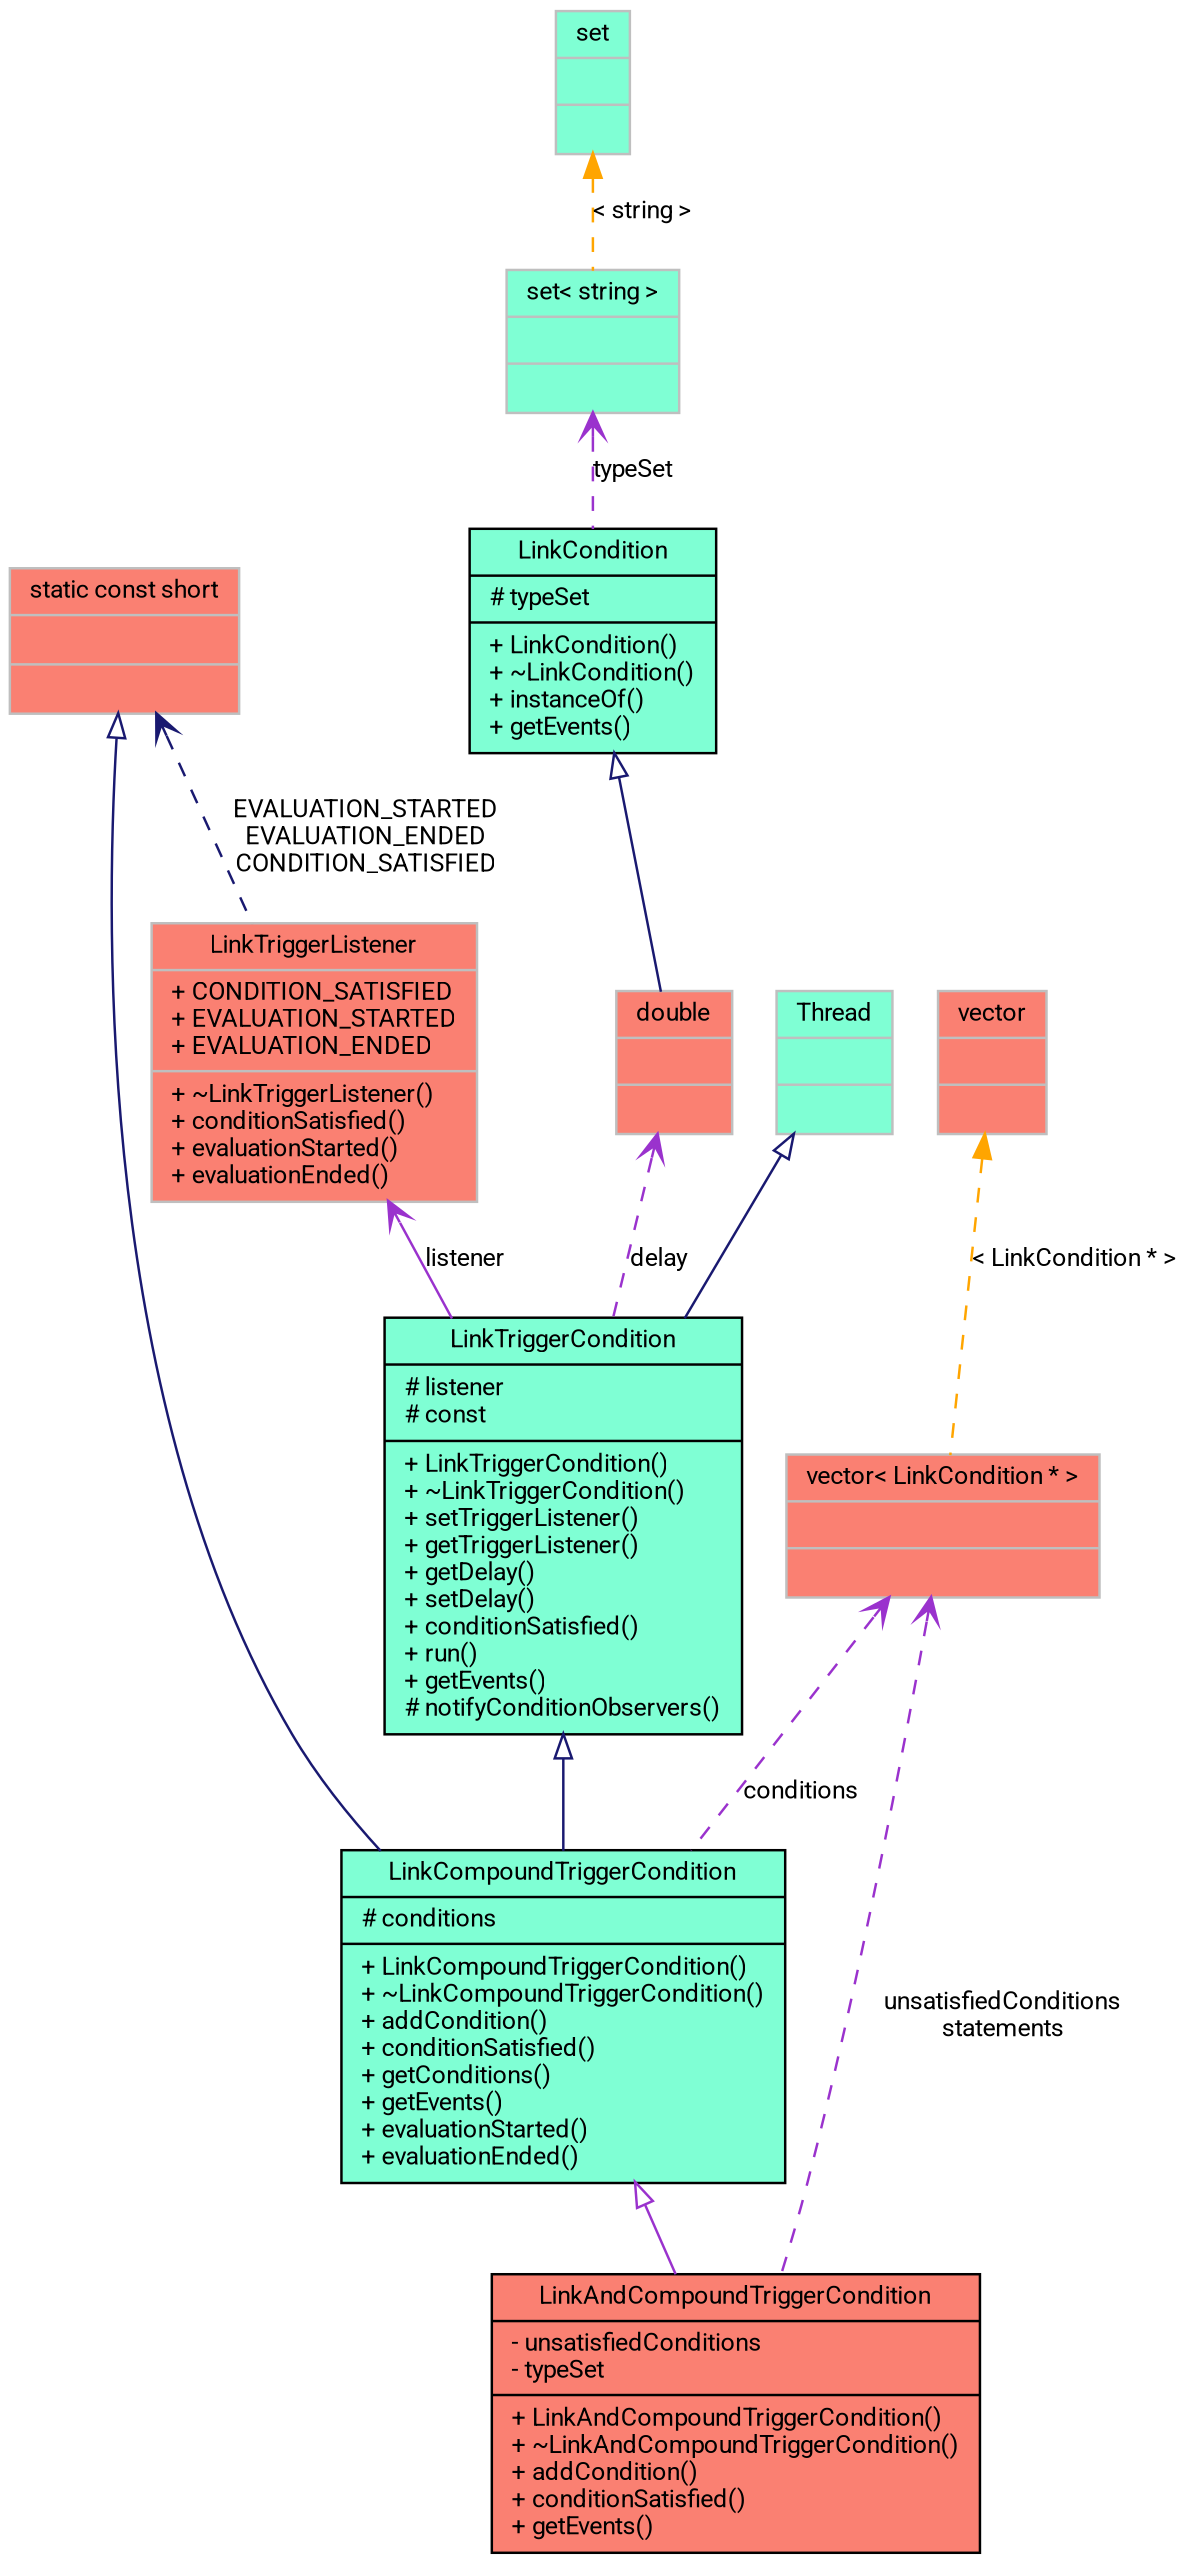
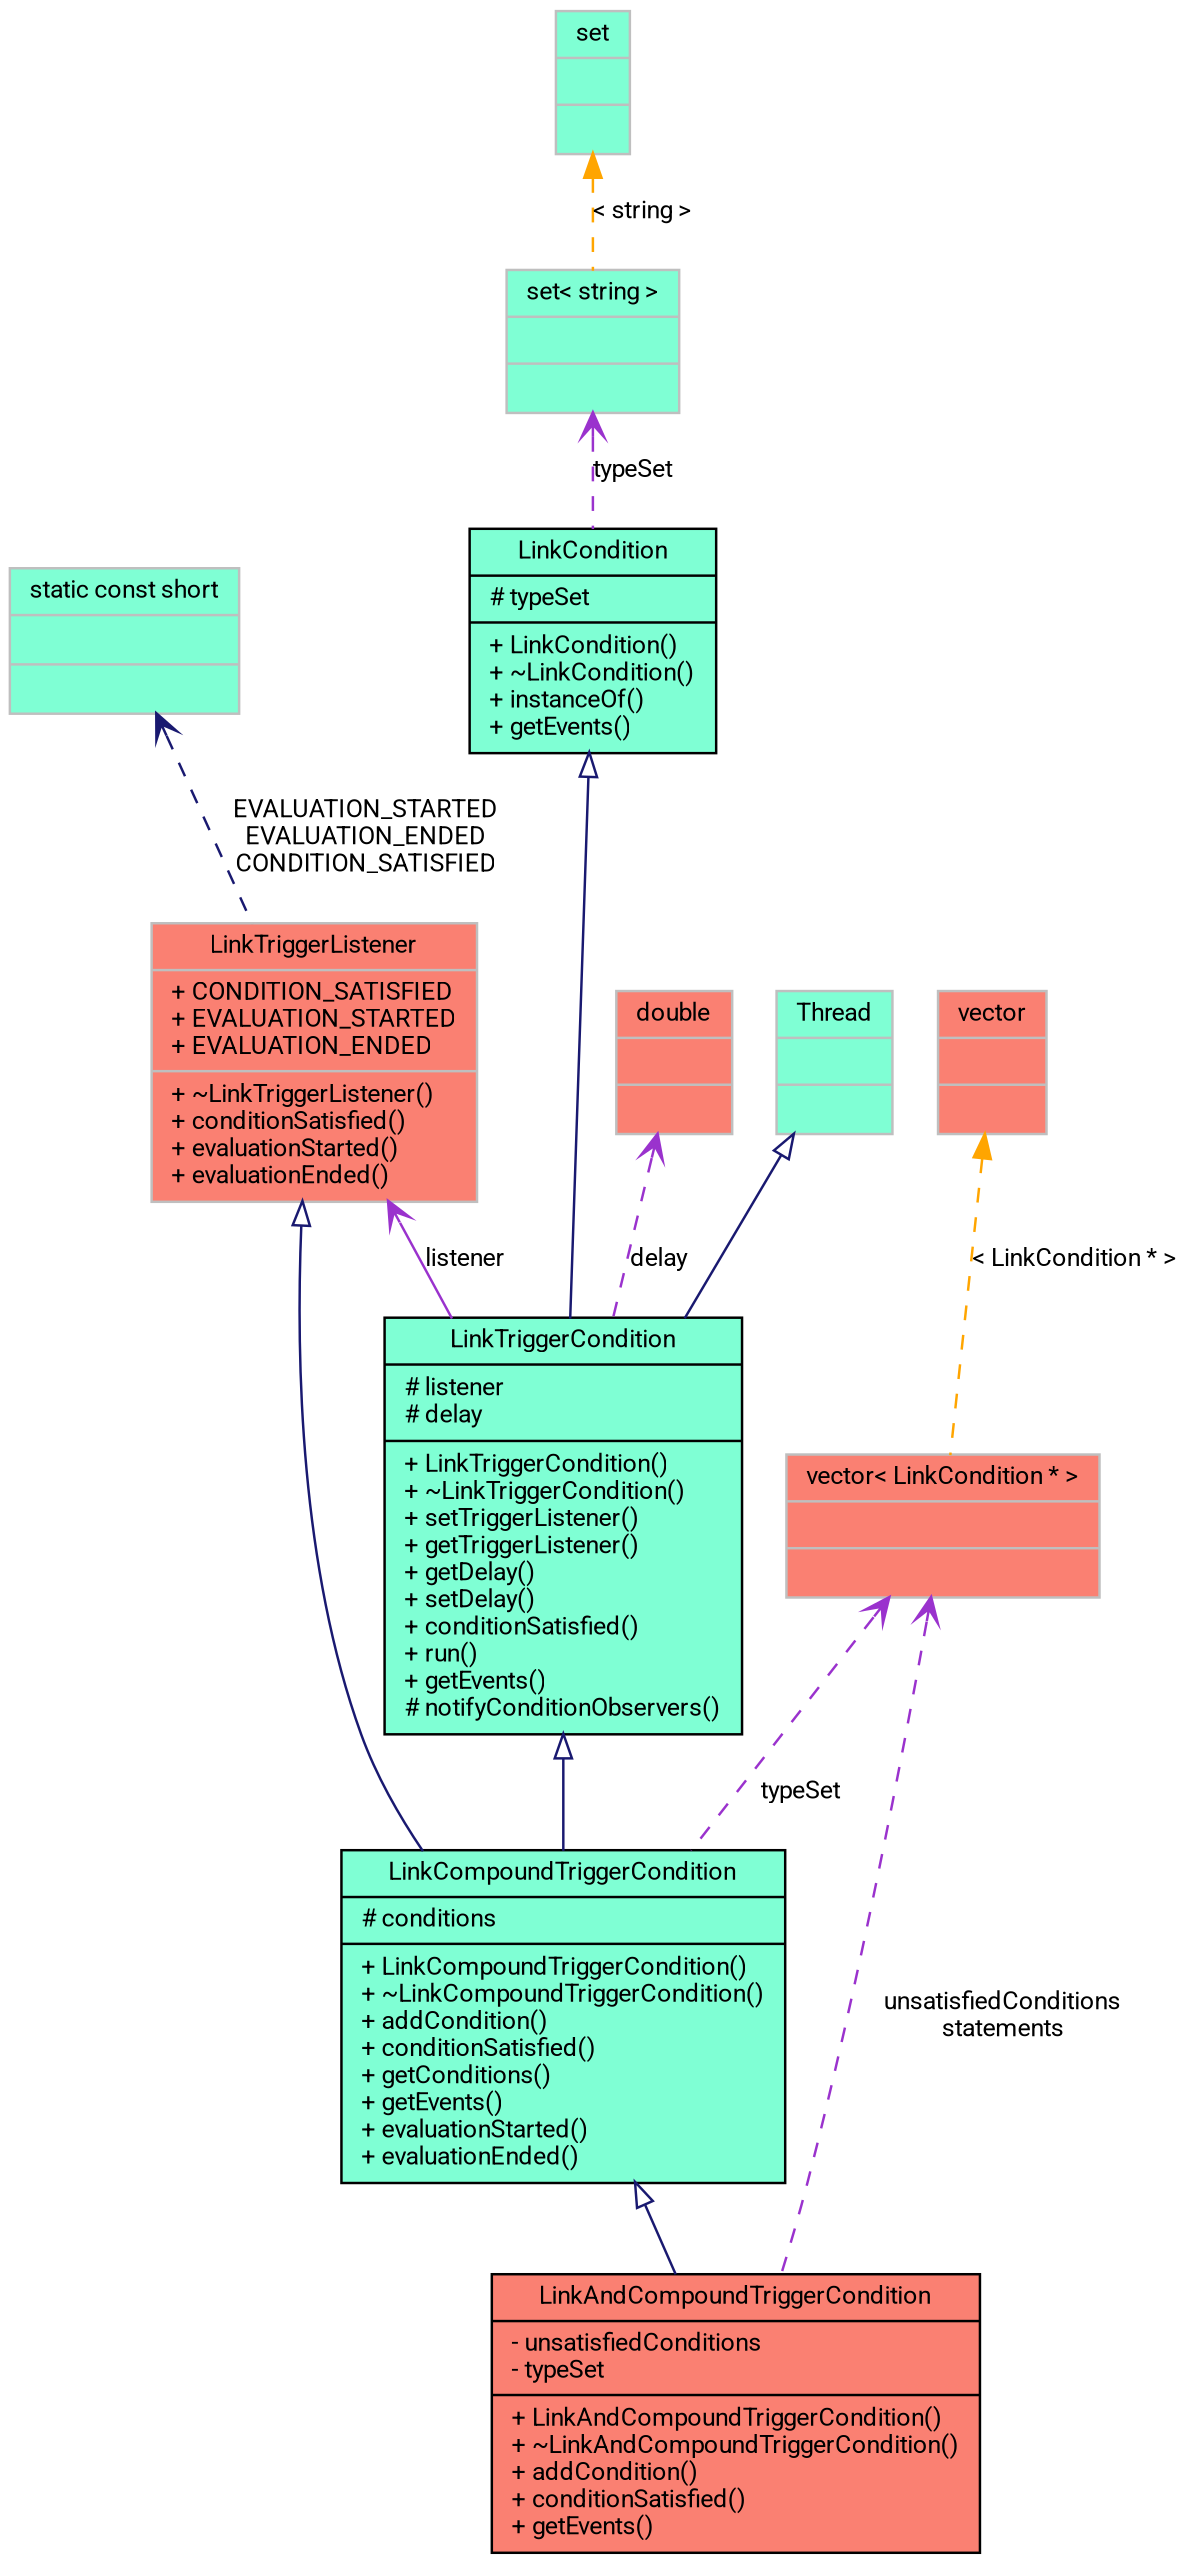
node "static const short": fillcolor salmon -> aquamarine
edge "double" -> "LinkCondition": now "LinkTriggerCondition" -> "LinkCondition"
edge "LinkCompoundTriggerCondition" -> "static const short": now "LinkCompoundTriggerCondition" -> "LinkTriggerListener"
node "LinkTriggerCondition": text "# const" -> "# delay"
edge "LinkCompoundTriggerCondition" -> "vector< LinkCondition * >": label "conditions" -> "typeSet"
edge "LinkAndCompoundTriggerCondition" -> "LinkCompoundTriggerCondition": color darkorchid3 -> midnightblue
